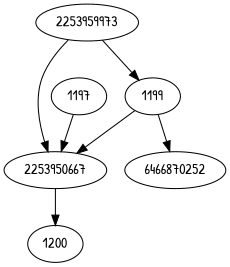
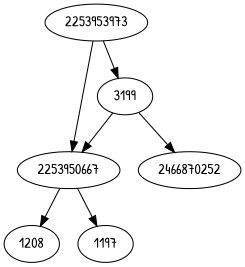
node "2253959973": label "2253959973" -> "2253953973"
node "1199": label "1199" -> "3199"
edge "1197" -> "2253950667": reversed
node "6466870252": label "6466870252" -> "2466870252"
node "1200": label "1200" -> "1208"
